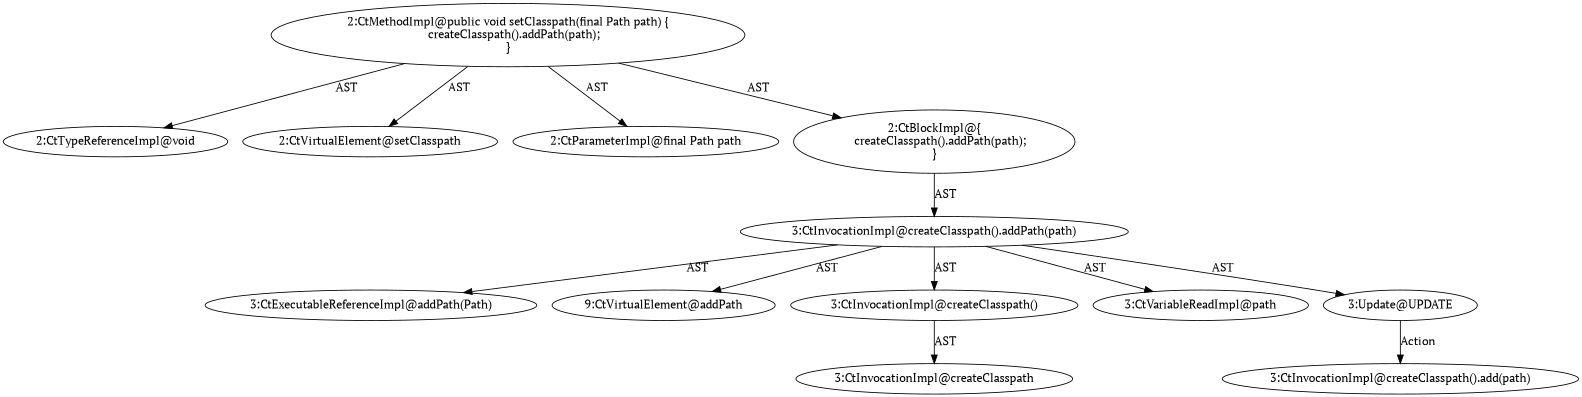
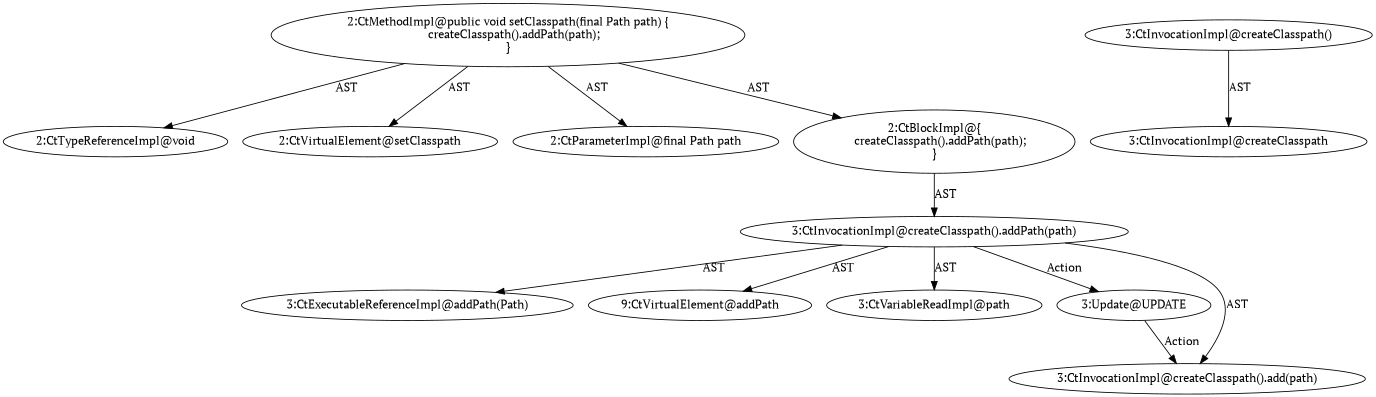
edge "3:CtInvocationImpl@createClasspath().addPath(path)" -> "3:CtInvocationImpl@createClasspath()": now "3:CtInvocationImpl@createClasspath().addPath(path)" -> "3:CtInvocationImpl@createClasspath().add(path)"
edge "3:CtInvocationImpl@createClasspath().addPath(path)" -> "3:Update@UPDATE": label "AST" -> "Action"
